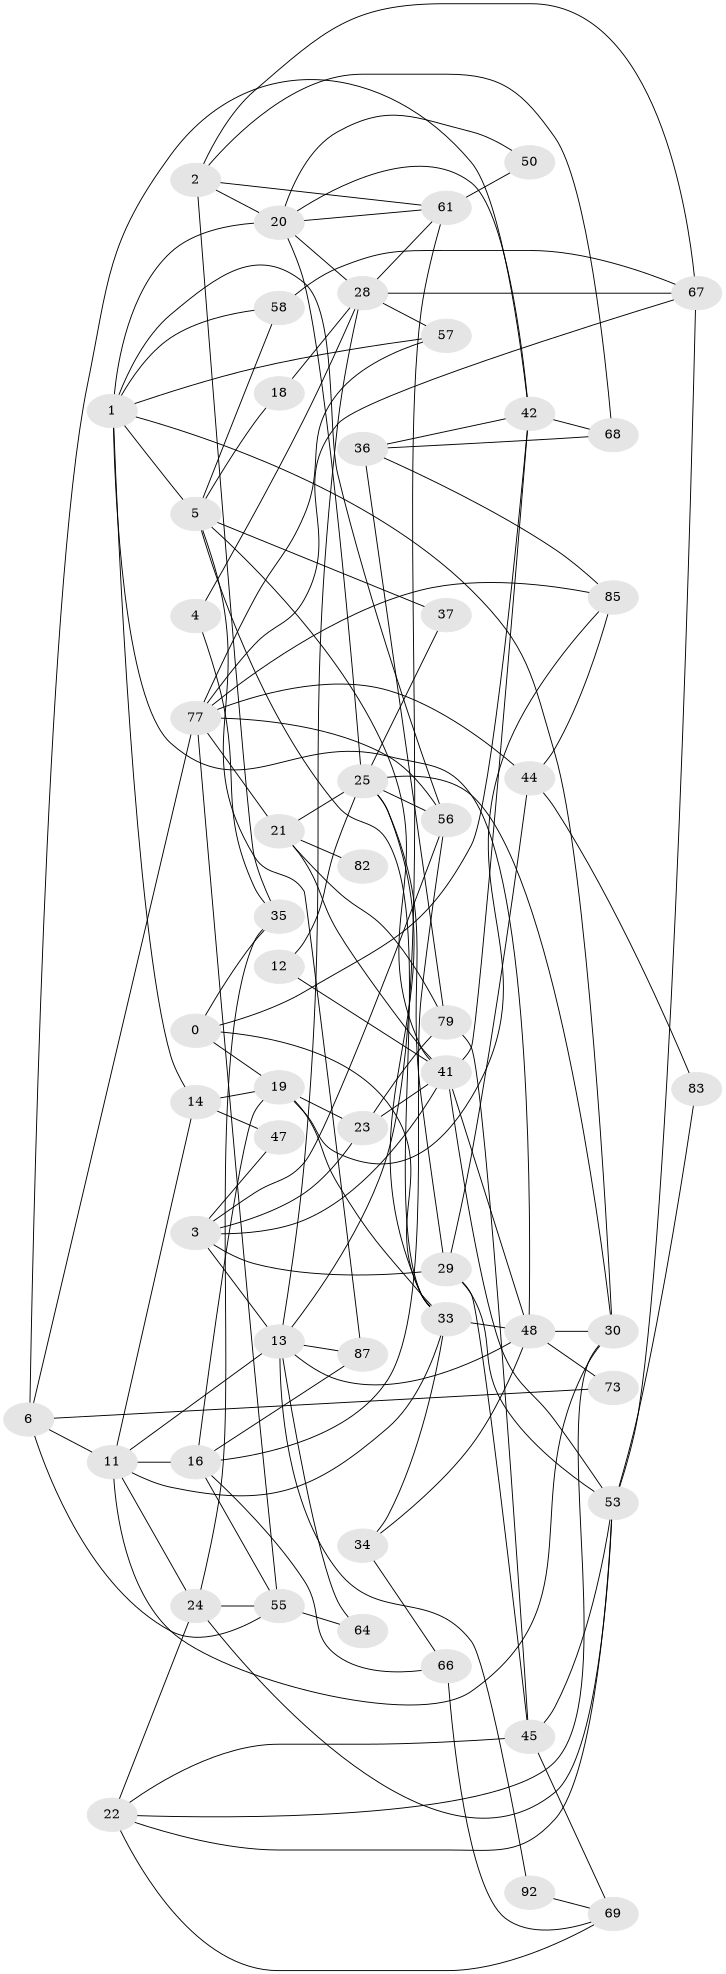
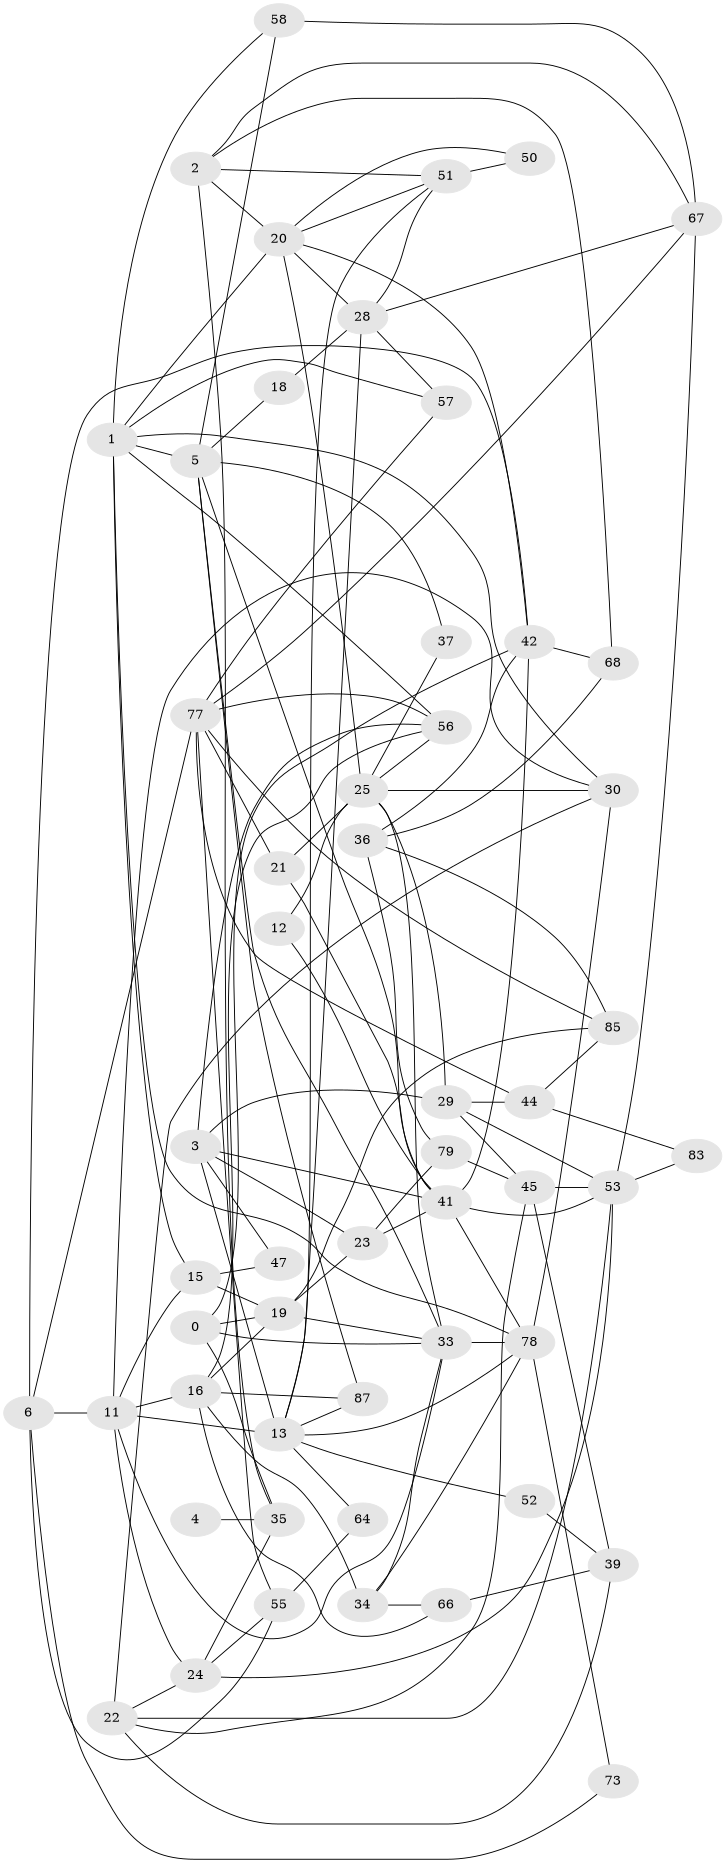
node "61": label "61" -> "51"
edge "28" -- "4": removed
node "82": removed
edge "21" -- "79": removed
node "14": label "14" -> "15"
node "48": label "48" -> "78"
edge "16" -- "55": now "16" -- "34"
node "92": label "92" -> "52"
node "69": label "69" -> "39"
